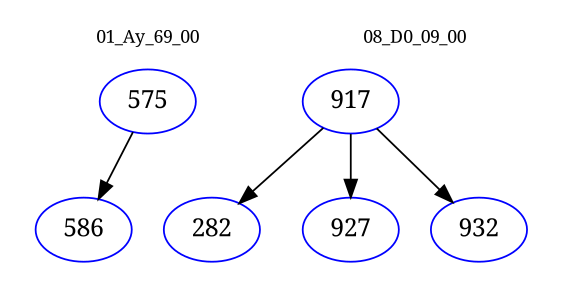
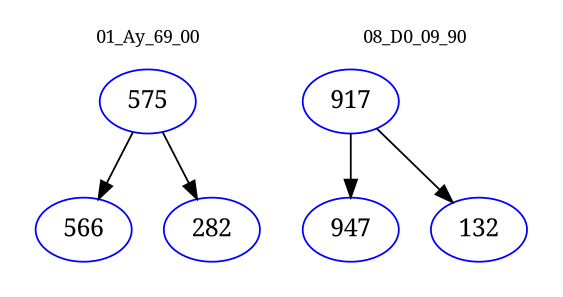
cluster "08_D0_09_00": label "08_D0_09_00" -> "08_D0_09_90"
edge "917" -> "282": now "575" -> "282"
node "586": label "586" -> "566"
node "927": label "927" -> "947"
node "932": label "932" -> "132"
